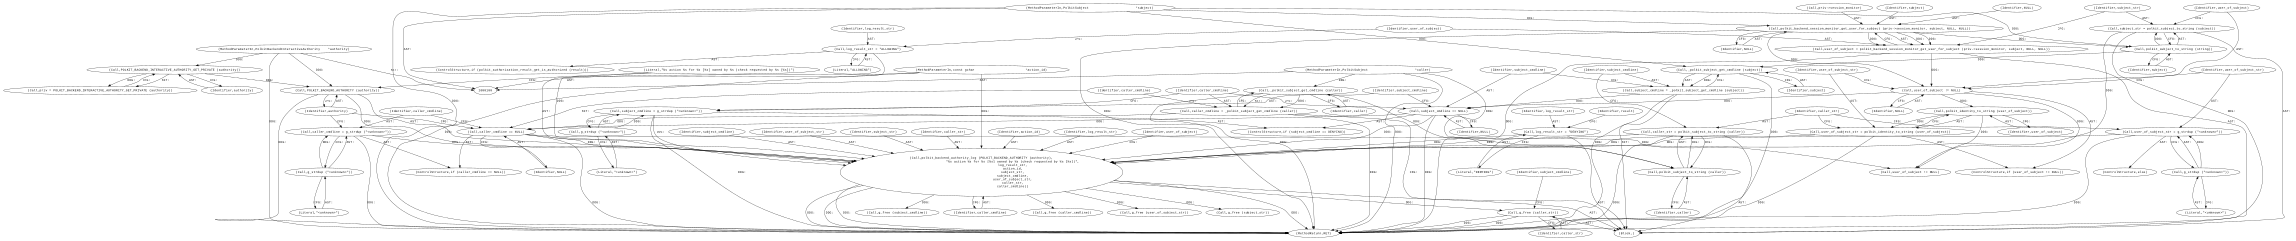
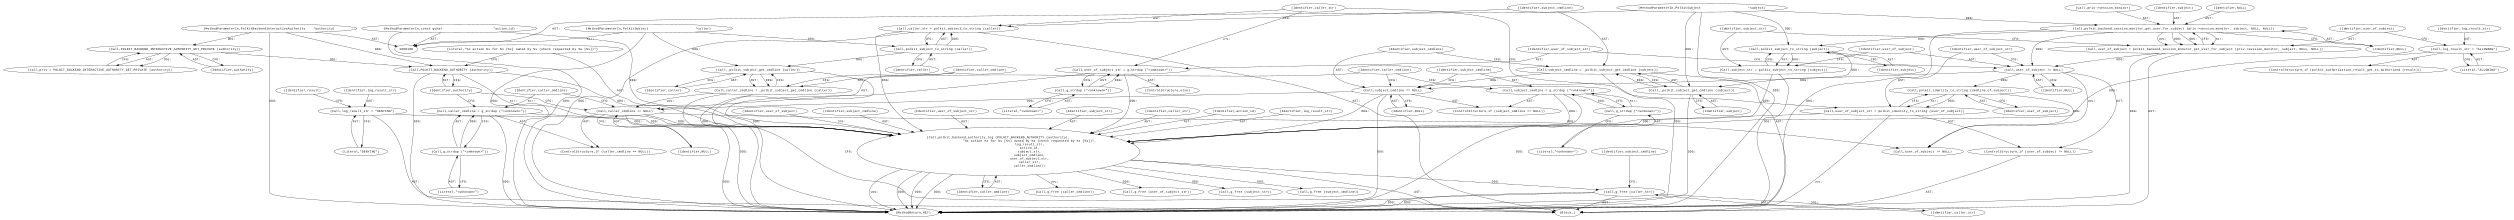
node "(Call,polkit_subject_to_string (string))": label "(Call,polkit_subject_to_string (string))" -> "(Call,polkit_subject_to_string (subject))"
node "(Call,polkit_identity_to_string (user_of_subject))": label "(Call,polkit_identity_to_string (user_of_subject))" -> "(Call,polkit_identity_to_string (cmdline_of_subject))"
node "(ControlStructure,if (subject_cmdline == DENYING))": label "(ControlStructure,if (subject_cmdline == DENYING))" -> "(ControlStructure,if (subject_cmdline == NULL))"
edge "(Call,_polkit_subject_get_cmdline (caller))" -> "(Call,polkit_subject_to_string (caller))": reversed
edge "(Call,subject_str = polkit_subject_to_string (subject))" -> "(Block,)": now "(ControlStructure,if (user_of_subject != NULL))" -> "(Block,)"
